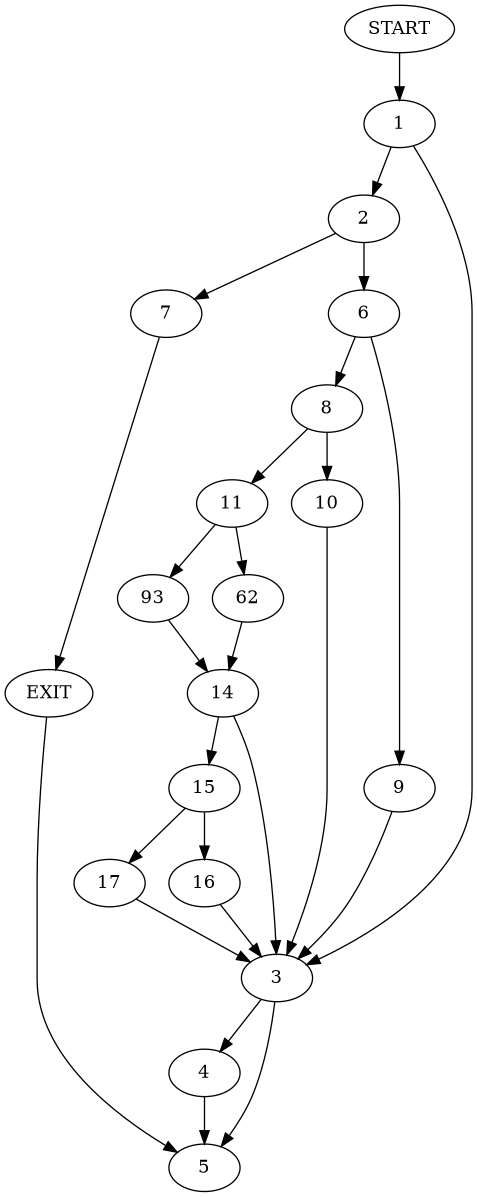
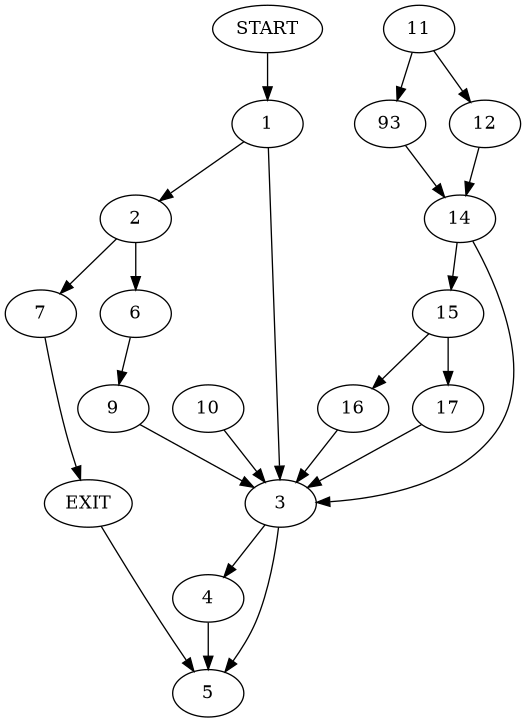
node "8": removed
node "62": label "62" -> "12"
